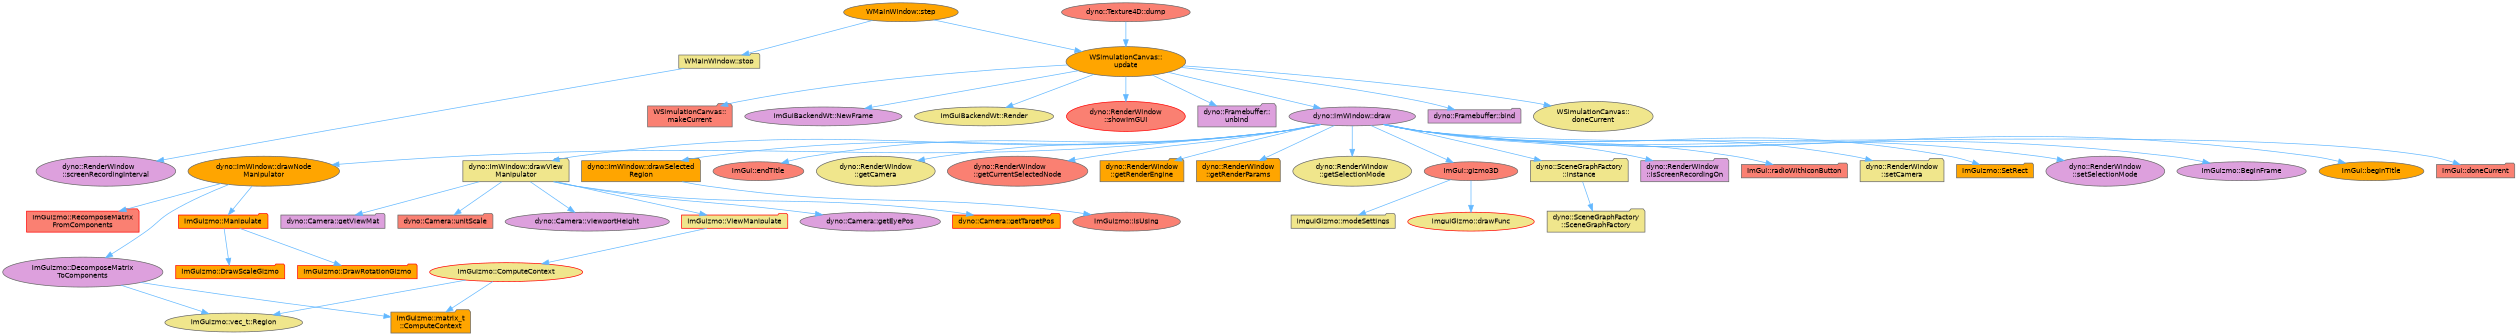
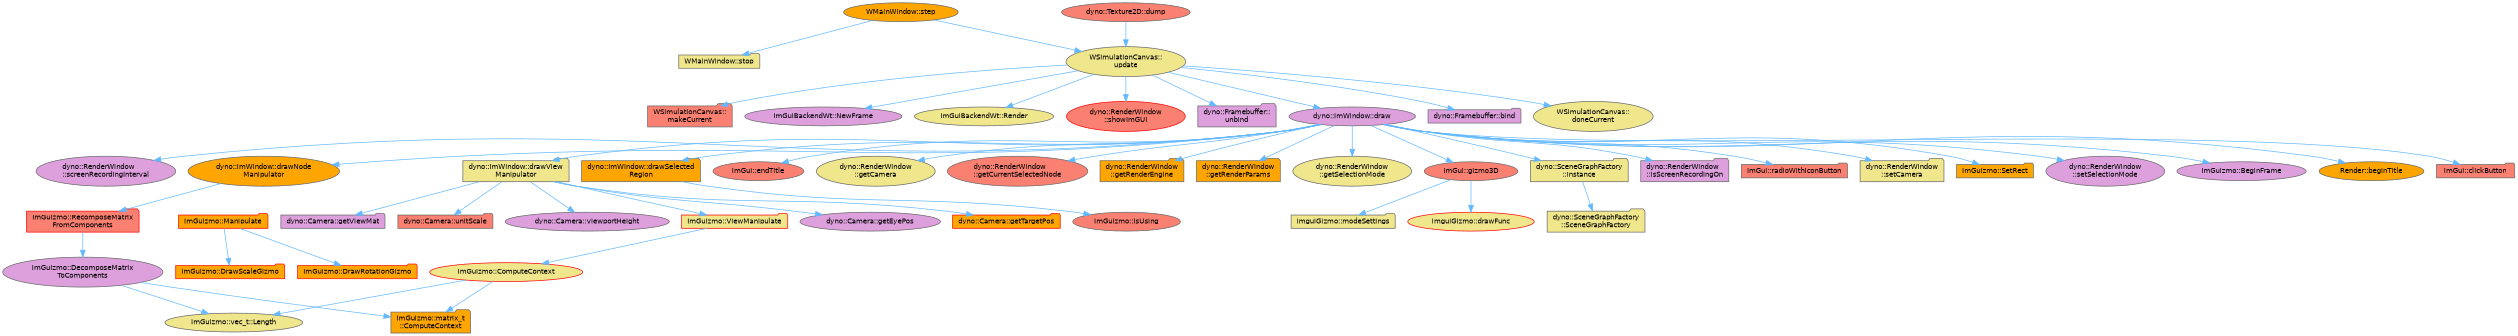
node "dyno::Texture4D::dump": label "dyno::Texture4D::dump" -> "dyno::Texture2D::dump"
node "WSimulationCanvas:: update": fillcolor orange -> khaki
edge "WMainWindow::stop" -> "dyno::RenderWindow ::screenRecordingInterval": now "dyno::ImWindow::draw" -> "dyno::RenderWindow ::screenRecordingInterval"
node "ImGui::beginTitle": label "ImGui::beginTitle" -> "Render::beginTitle"
node "ImGui::doneCurrent": label "ImGui::doneCurrent" -> "ImGui::clickButton"
edge "dyno::ImWindow::drawNode Manipulator" -> "ImGuizmo::Manipulate": removed
edge "dyno::ImWindow::drawNode Manipulator" -> "ImGuizmo::DecomposeMatrix ToComponents": now "ImGuizmo::RecomposeMatrix FromComponents" -> "ImGuizmo::DecomposeMatrix ToComponents"
node "ImGuizmo::vec_t::Region": label "ImGuizmo::vec_t::Region" -> "ImGuizmo::vec_t::Length"
